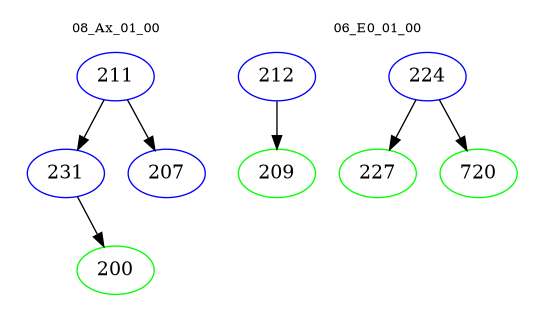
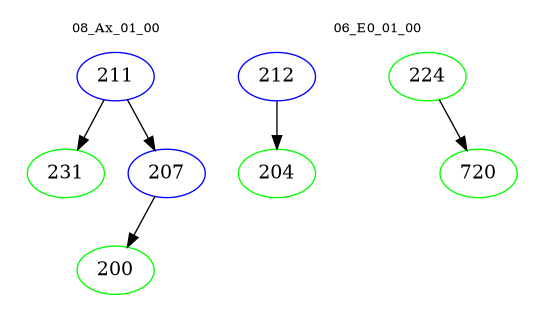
node "224": color blue -> green
node "231": color blue -> green
node "209": label "209" -> "204"
node "227": removed
edge "231" -> "200": now "207" -> "200"
